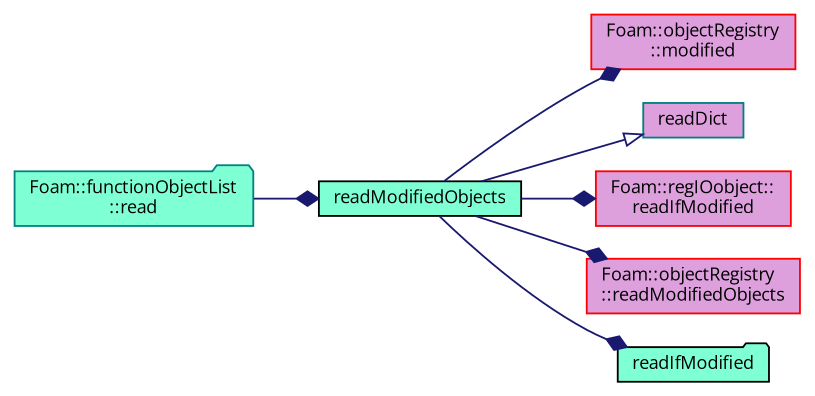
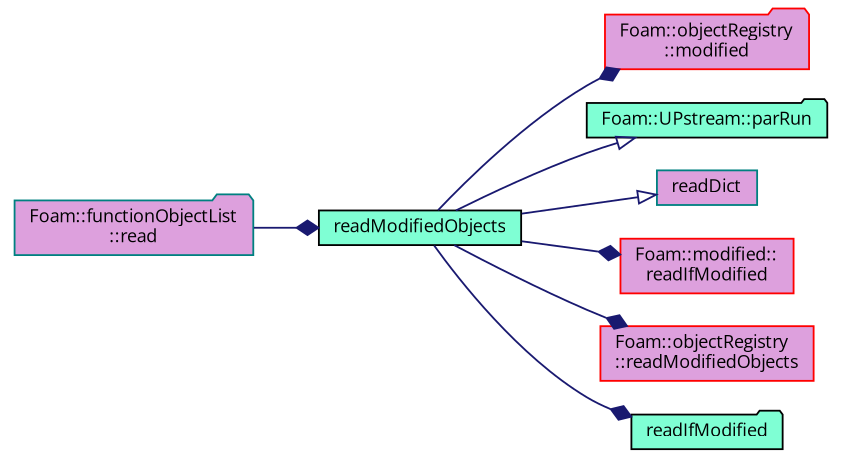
node "Foam::objectRegistry ::modified": shape box -> folder
node "Foam::UPstream::parRun": added
node "Foam::functionObjectList ::read": fillcolor aquamarine -> plum
node "Foam::regIOobject:: readIfModified": label "Foam::regIOobject:: readIfModified" -> "Foam::modified:: readIfModified"
